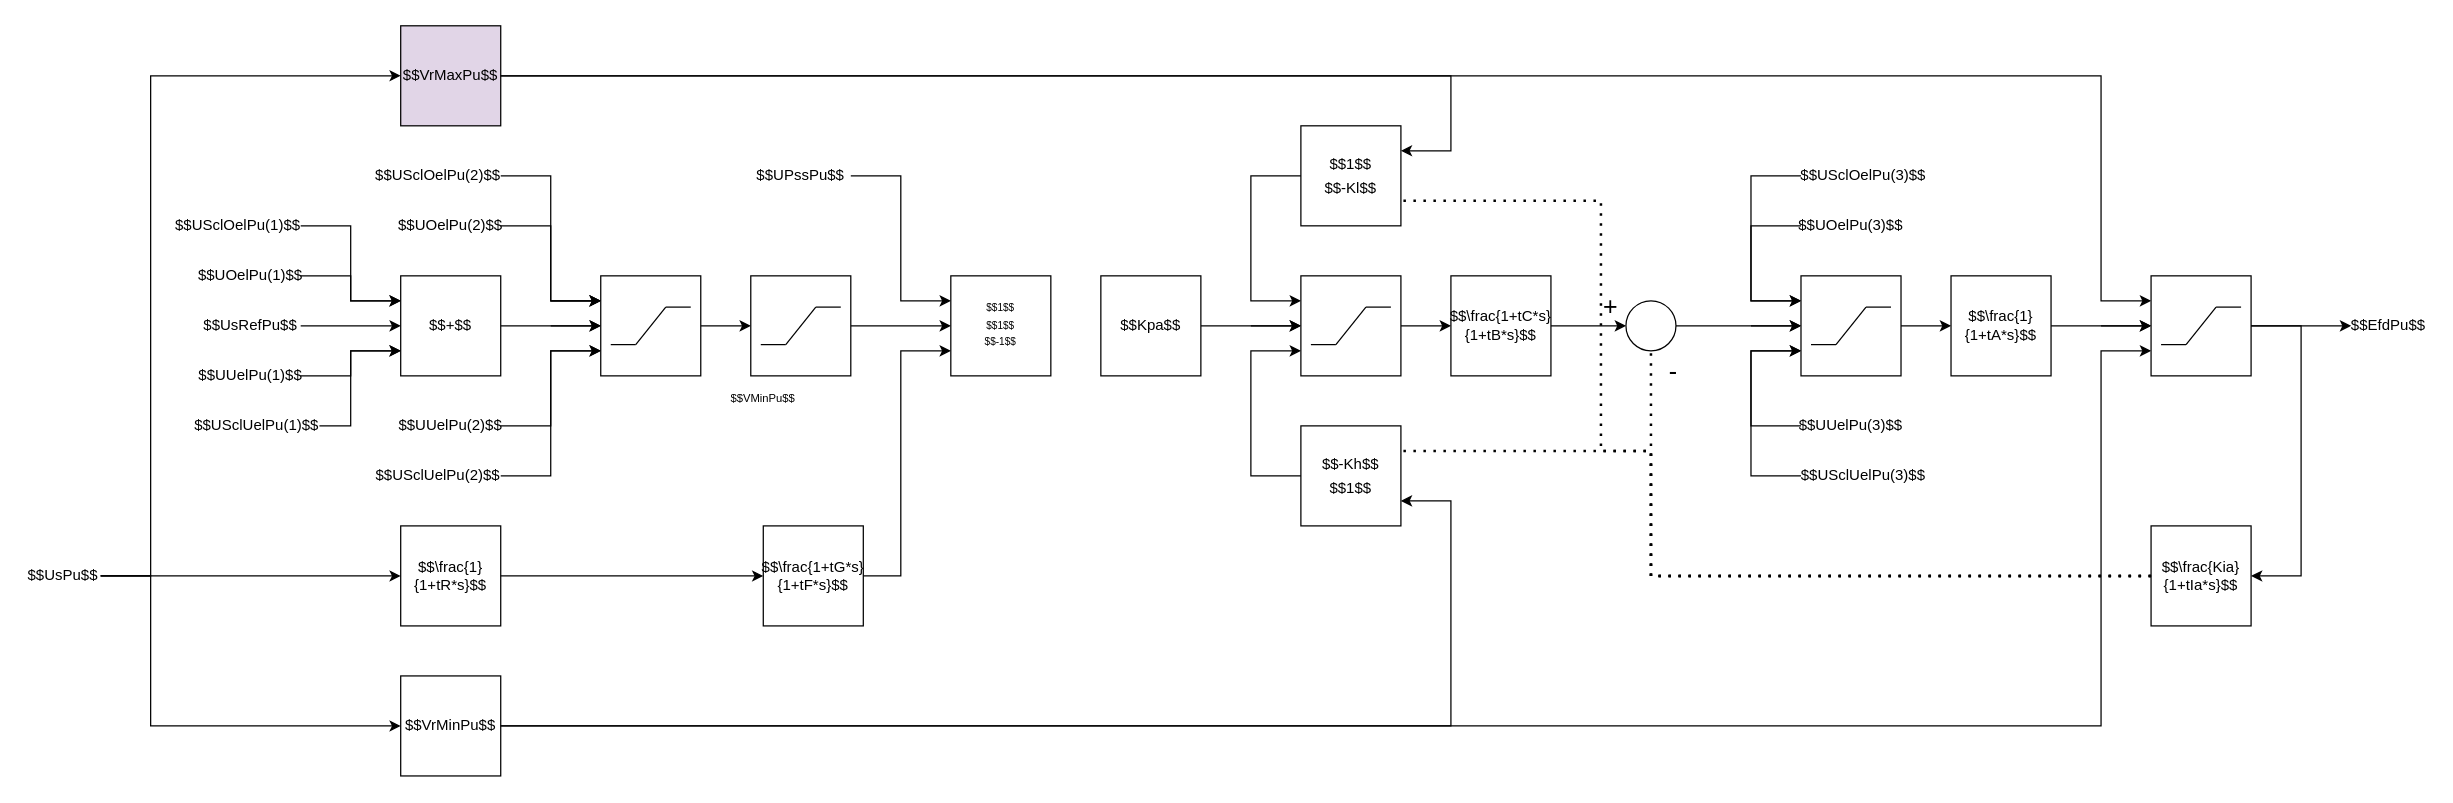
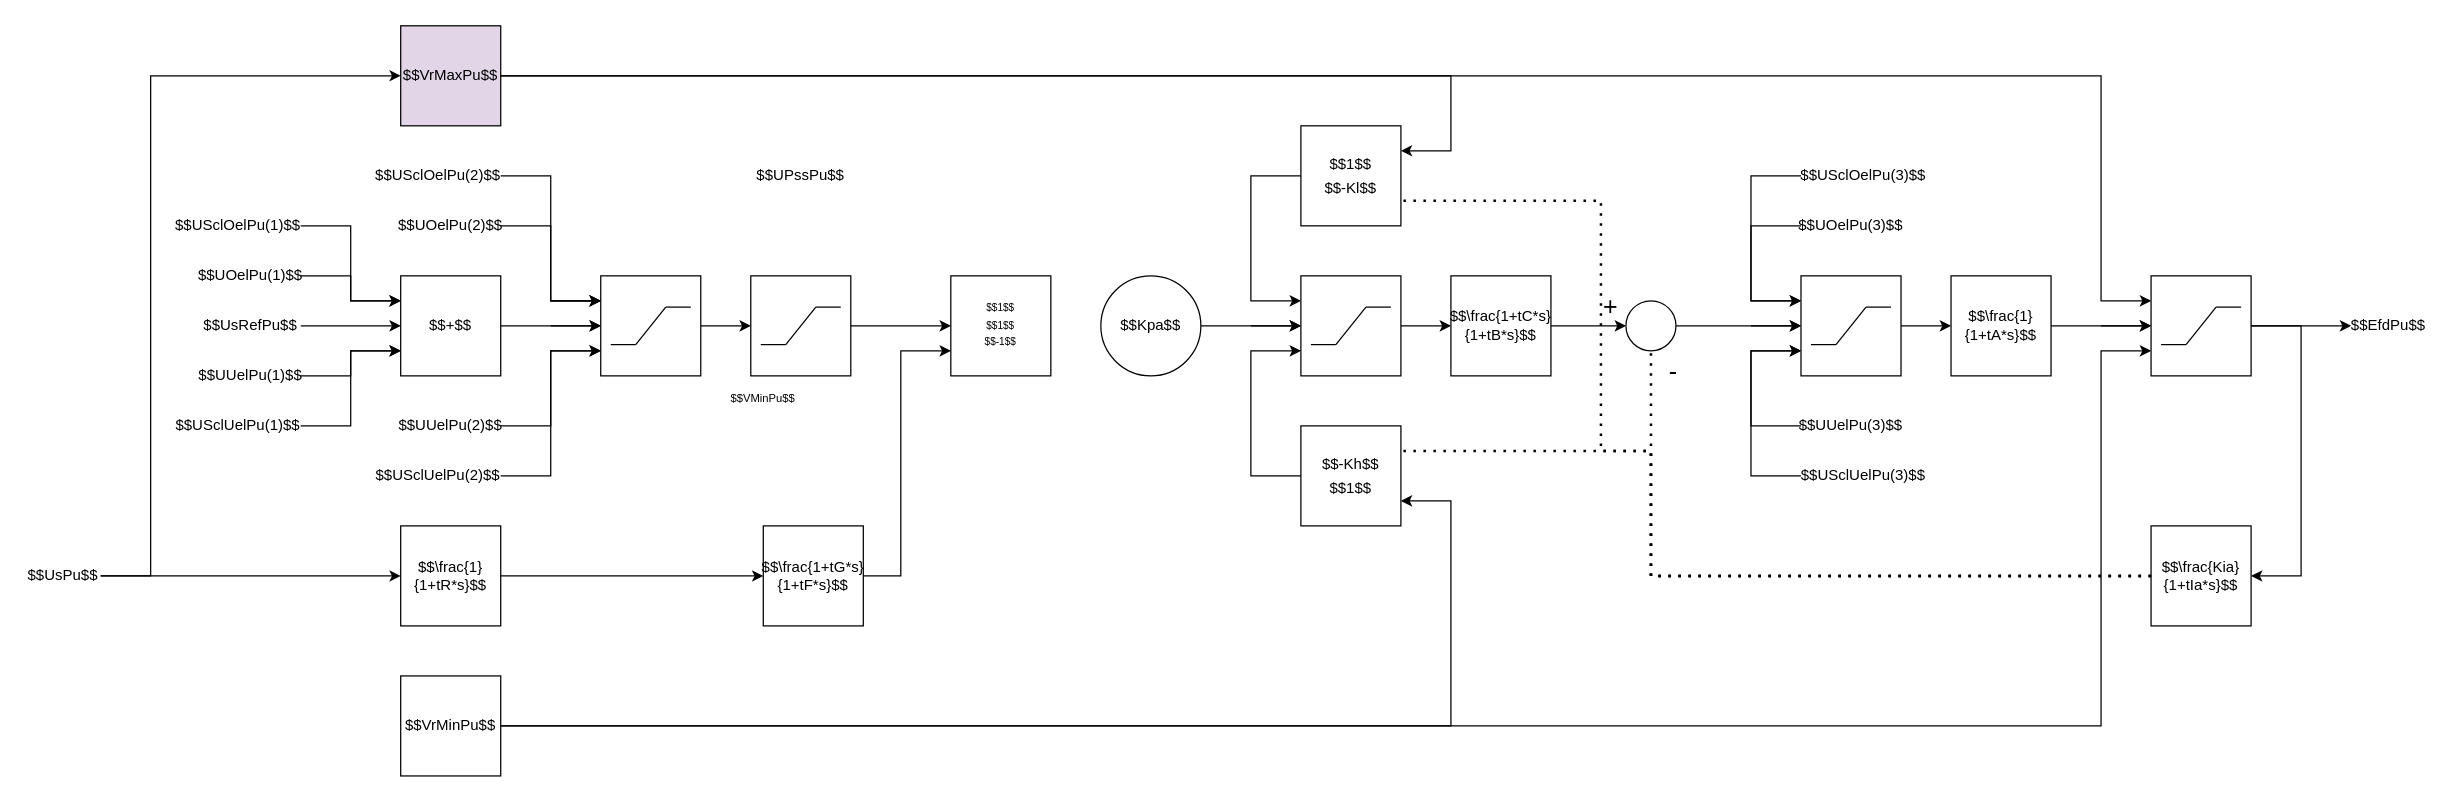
edge "$$UPssPu$$" -> "$$1$$ $$1$$ $$-1$$": removed
node "$$Kpa$$": shape rectangle -> ellipse
node "$$USclUelPu(1)$$": moved (257, 426) -> (238, 426)
edge "$$UsPu$$" -> "$$VrMinPu$$": removed
